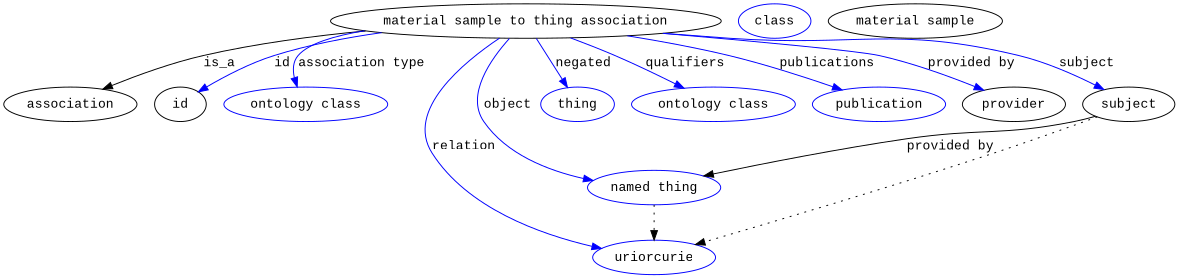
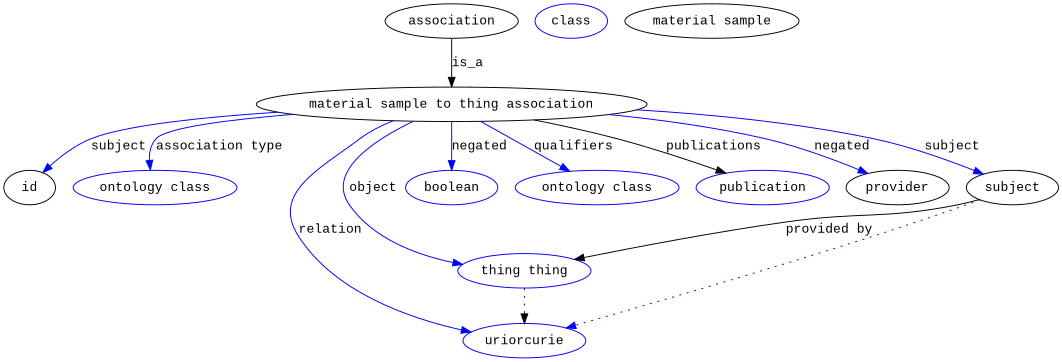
edge "material sample to thing association" -> "association": reversed
edge "material sample to thing association" -> "publication": color blue -> black
edge "material sample to thing association" -> "id": label "id" -> "subject"
edge "material sample to thing association" -> "provider": label "provided by" -> "negated"
node "thing": label "thing" -> "boolean"
edge "subject" -> "uriorcurie": color black -> blue
node "named thing": label "named thing" -> "thing thing"
